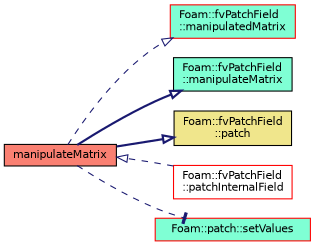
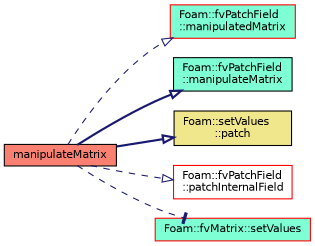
node "Foam::fvPatchField ::patch": label "Foam::fvPatchField ::patch" -> "Foam::setValues ::patch"
edge "Foam::fvPatchField ::patchInternalField" -> "manipulateMatrix": reversed
node "Foam::patch::setValues": label "Foam::patch::setValues" -> "Foam::fvMatrix::setValues"
